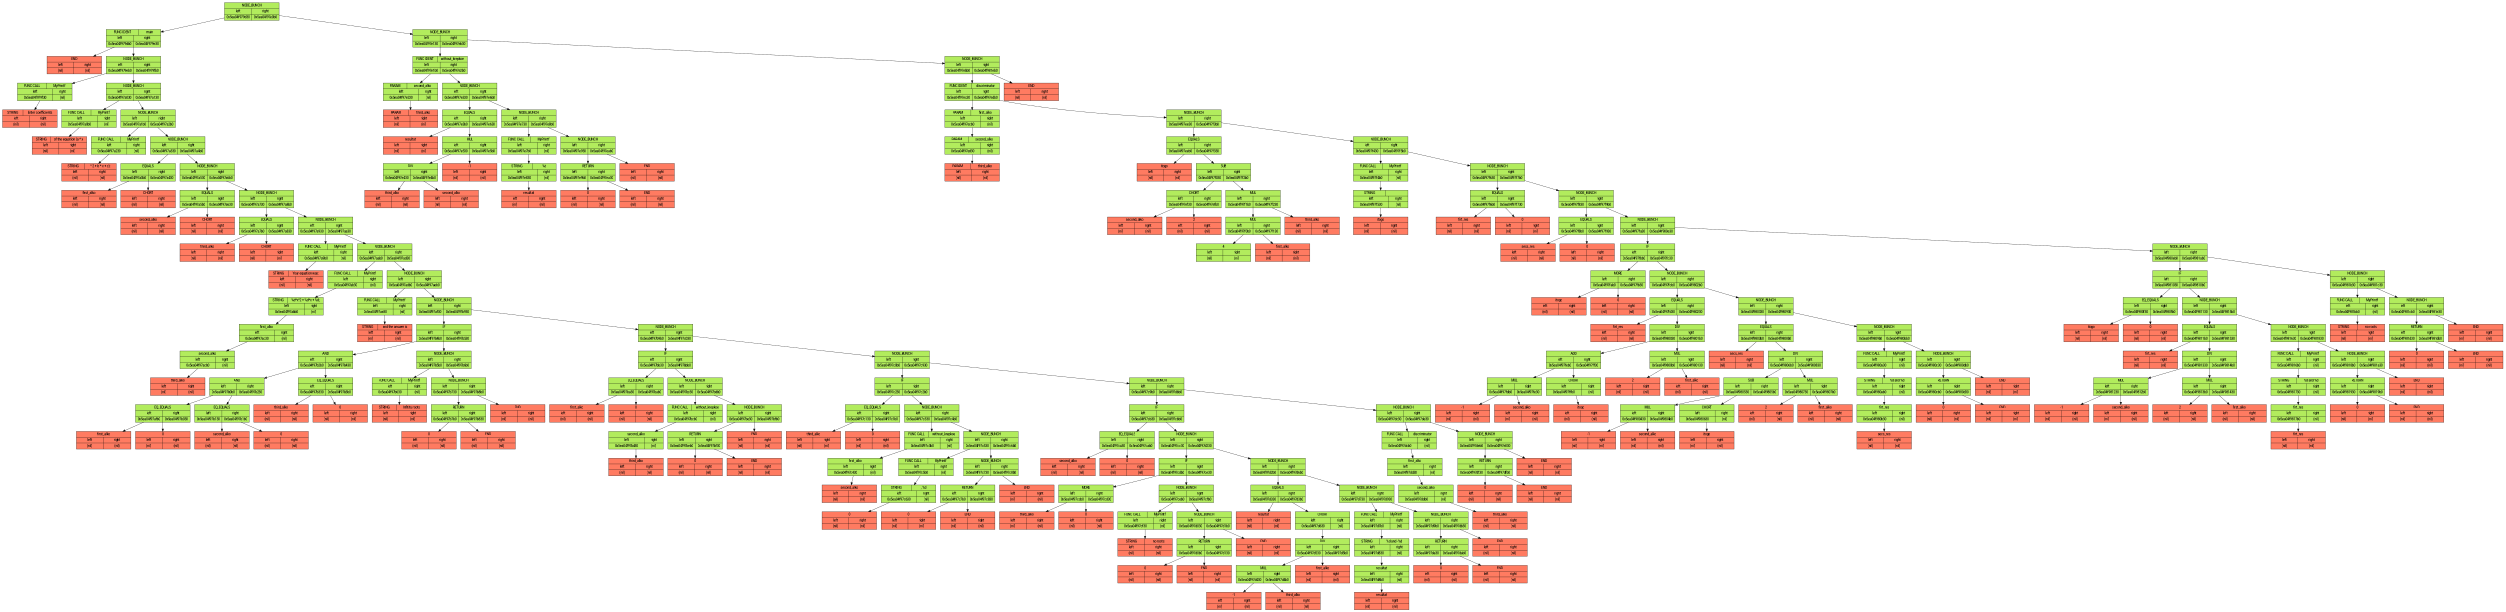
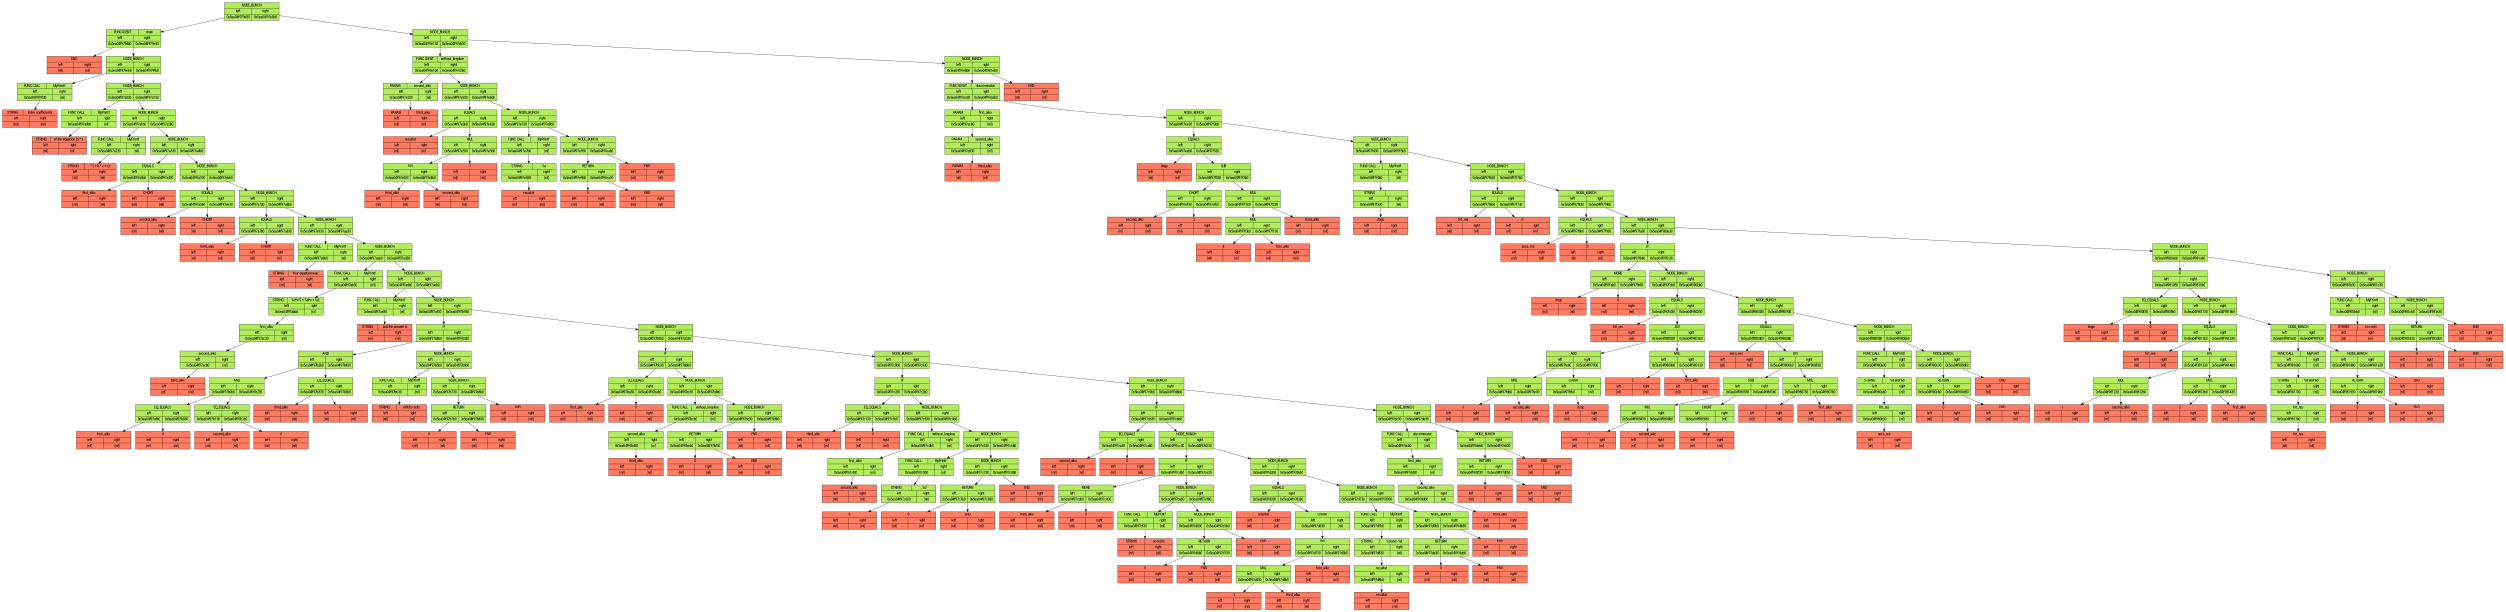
node "4": fillcolor #b2ec5d -> #ff7b61
